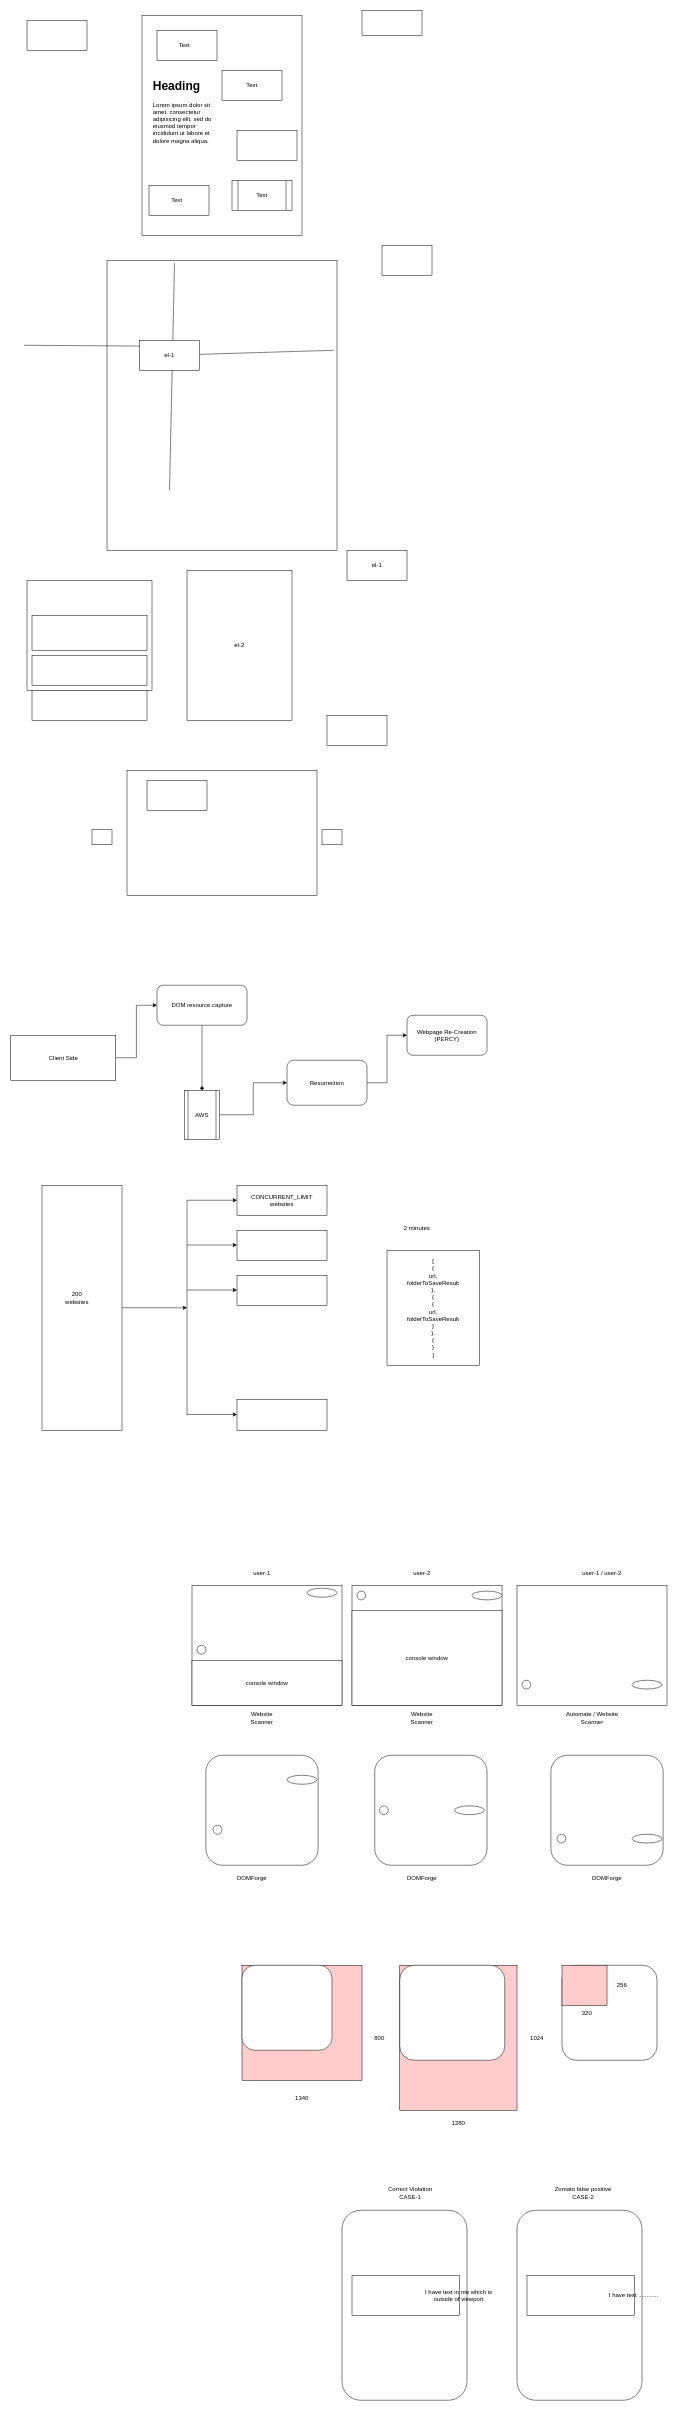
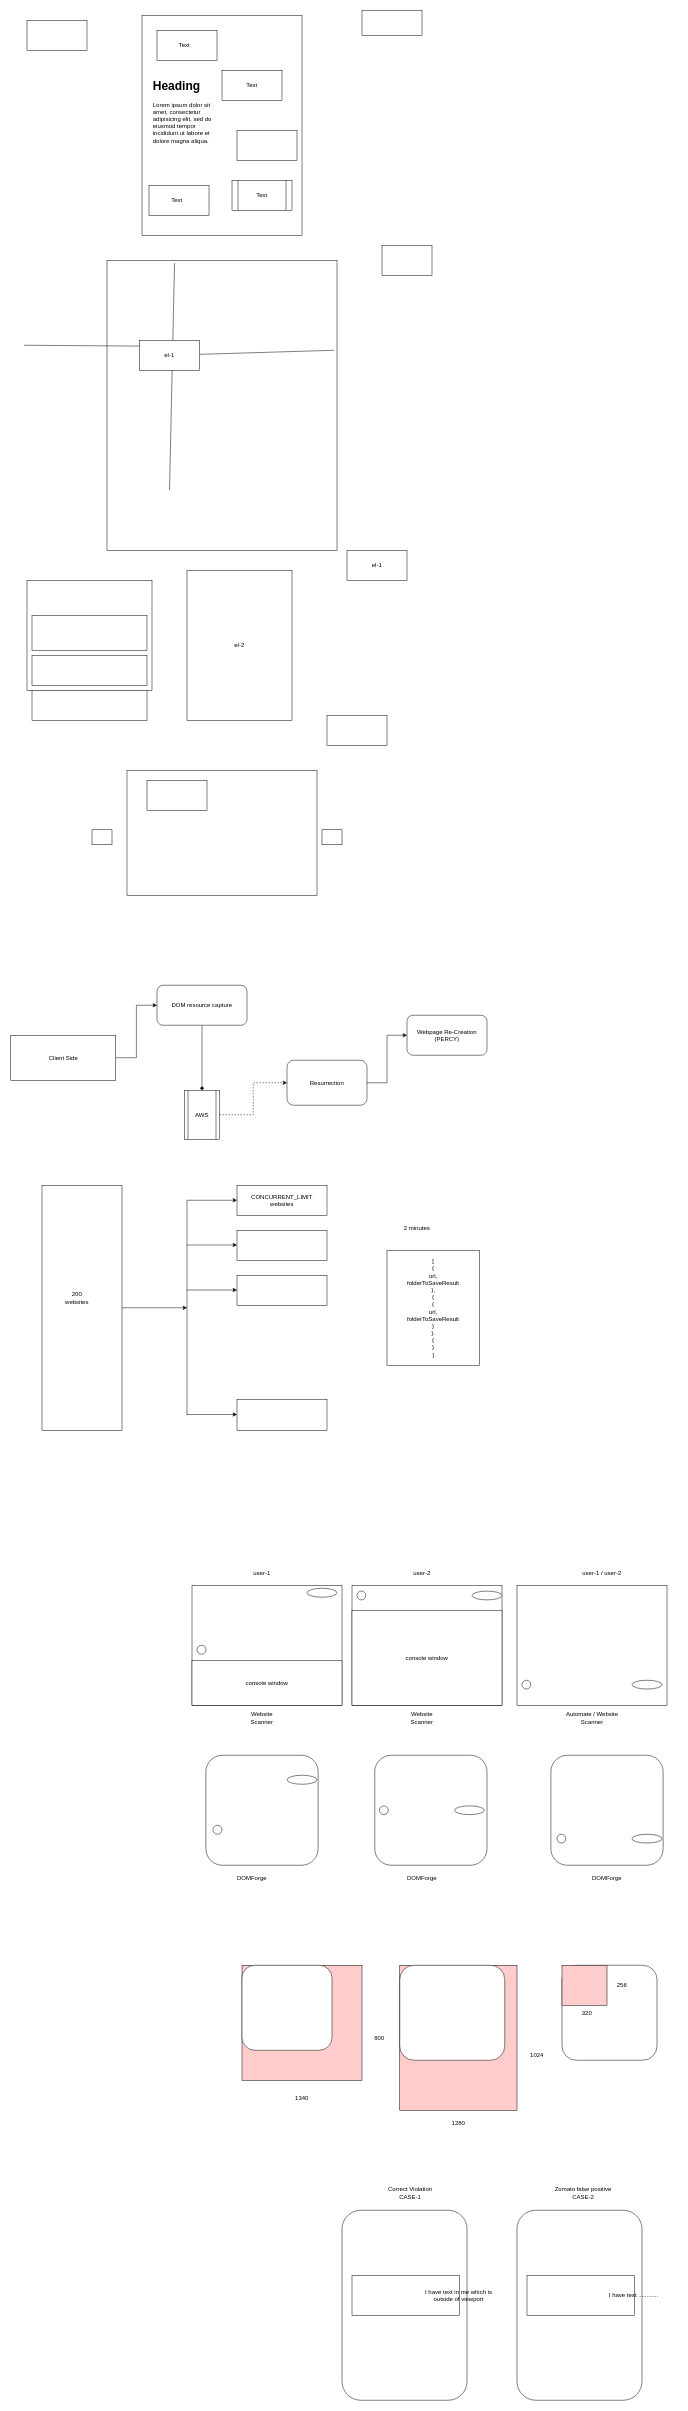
edge "AWS" -> "Resurrection": style solid -> dashed
node "1024": moved (537, 2038) -> (537, 2055)
